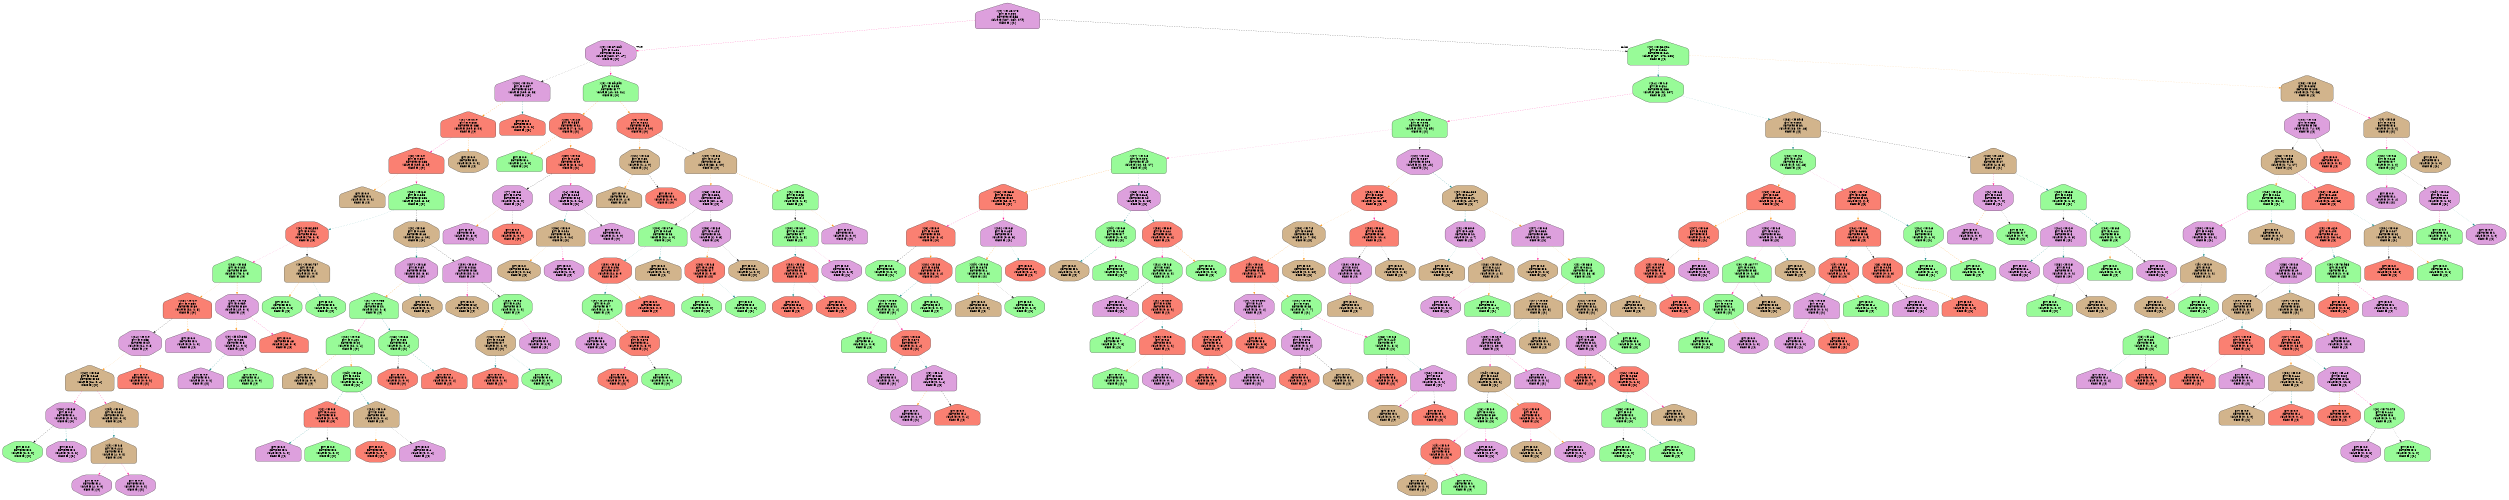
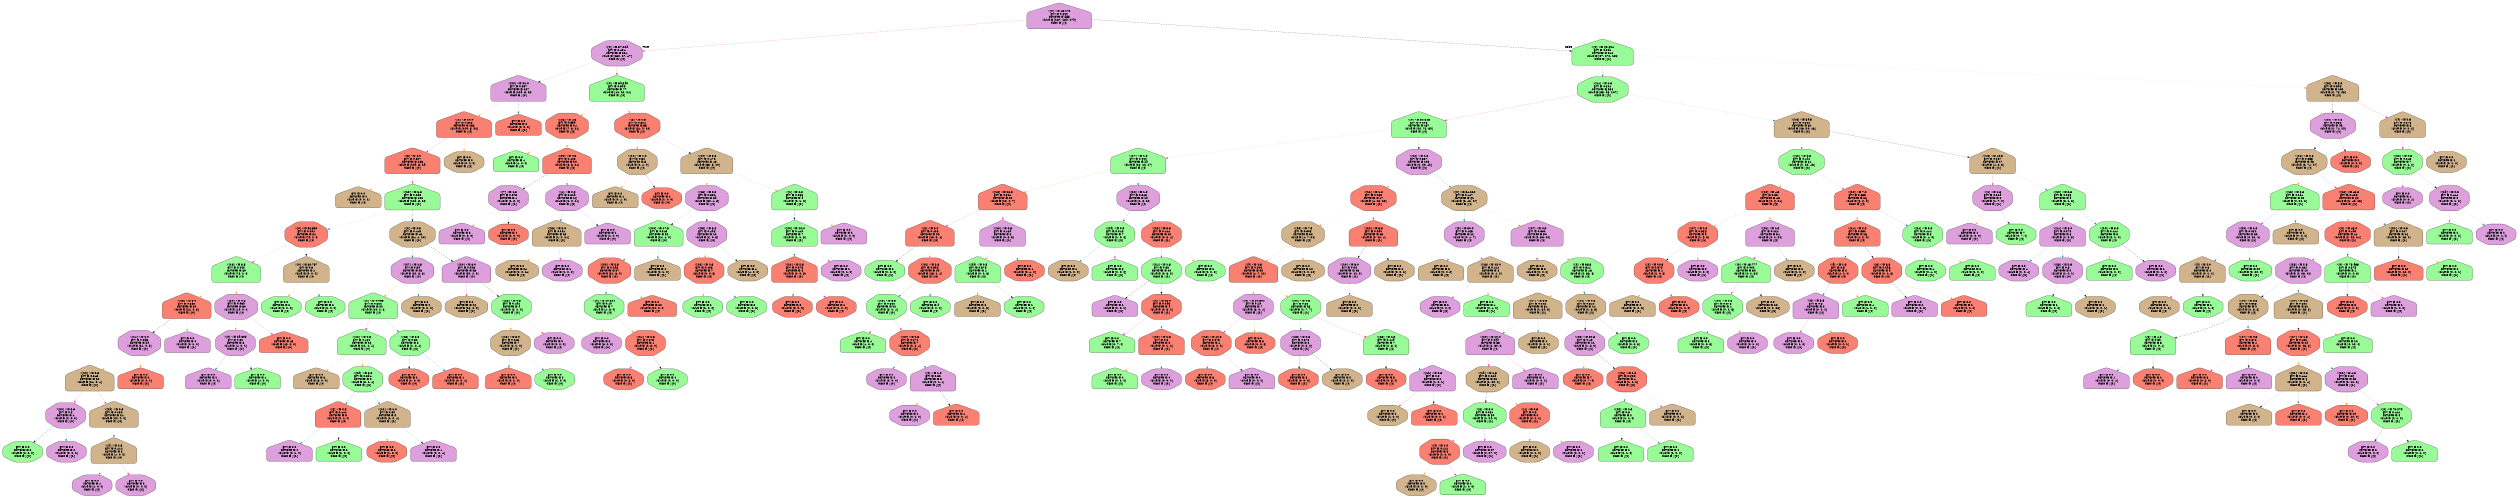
node "gini = 0.0 samples = 30 value = [0, 30, 0] class = y[1]": added
node "gini = 0.0 samples = 12 value = [0, 12, 0] class = y[1]": fillcolor plum -> palegreen
